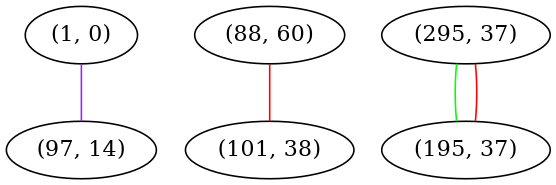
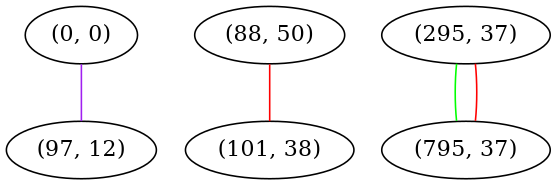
node "(1, 0)": label "(1, 0)" -> "(0, 0)"
node "(88, 60)": label "(88, 60)" -> "(88, 50)"
node "(97, 14)": label "(97, 14)" -> "(97, 12)"
node "(195, 37)": label "(195, 37)" -> "(795, 37)"
